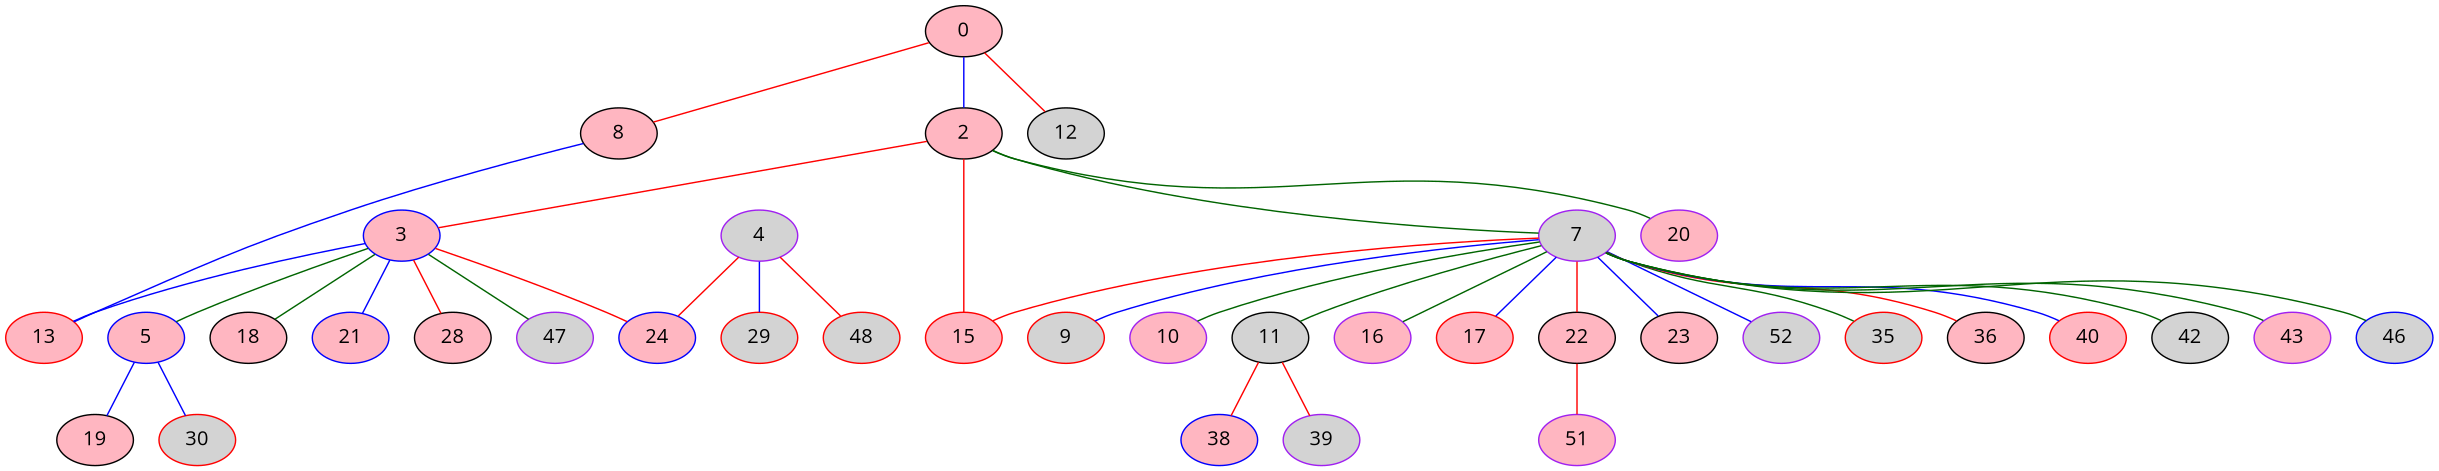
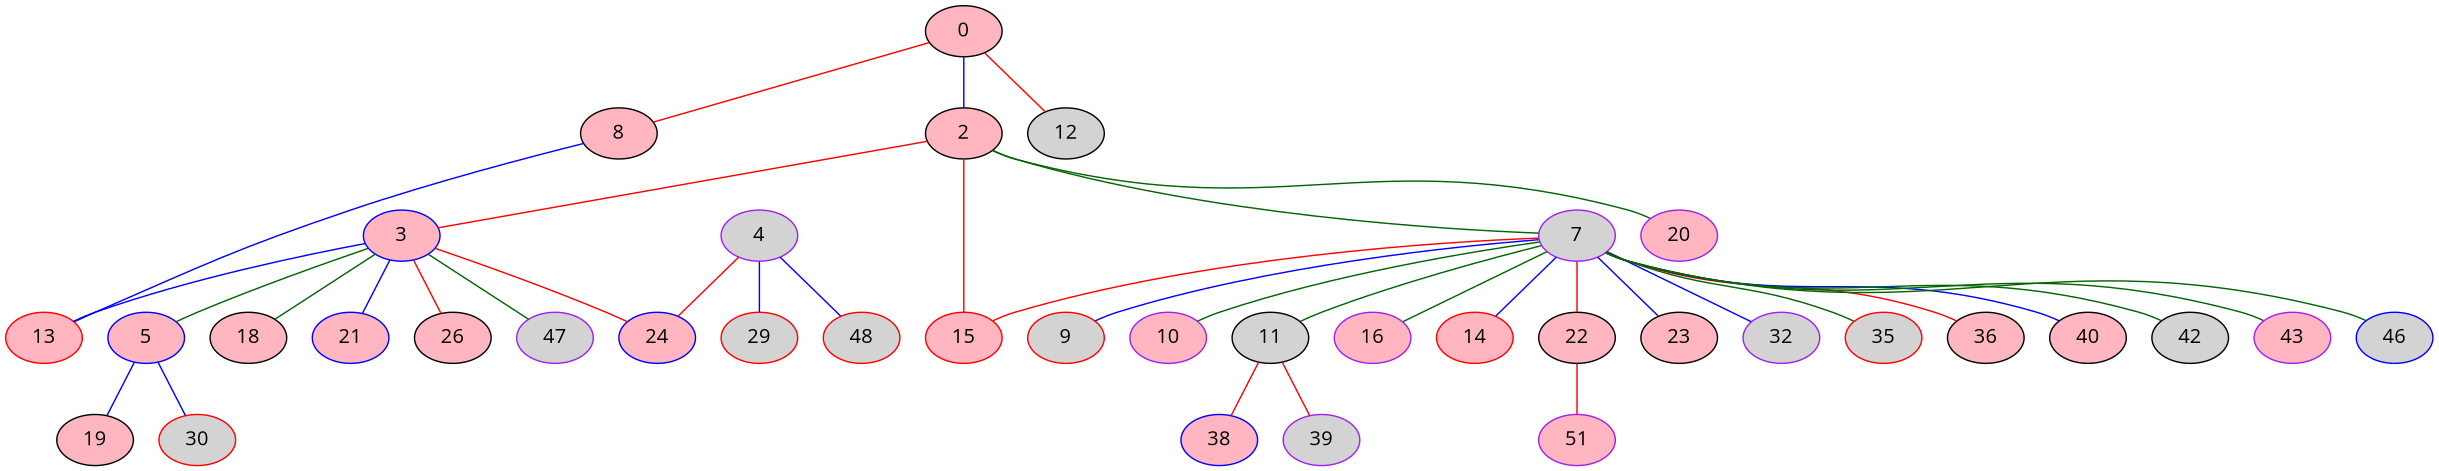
edge "4" -- "48": color red -> blue
node "28": label "28" -> "26"
node "17": label "17" -> "14"
node "52": label "52" -> "32"
node "40": color red -> black
